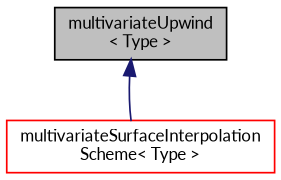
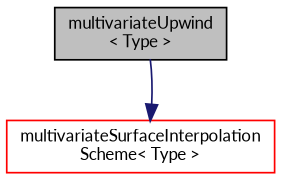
edge "multivariateSurfaceInterpolation Scheme< Type >" -> "multivariateUpwind < Type >": reversed
